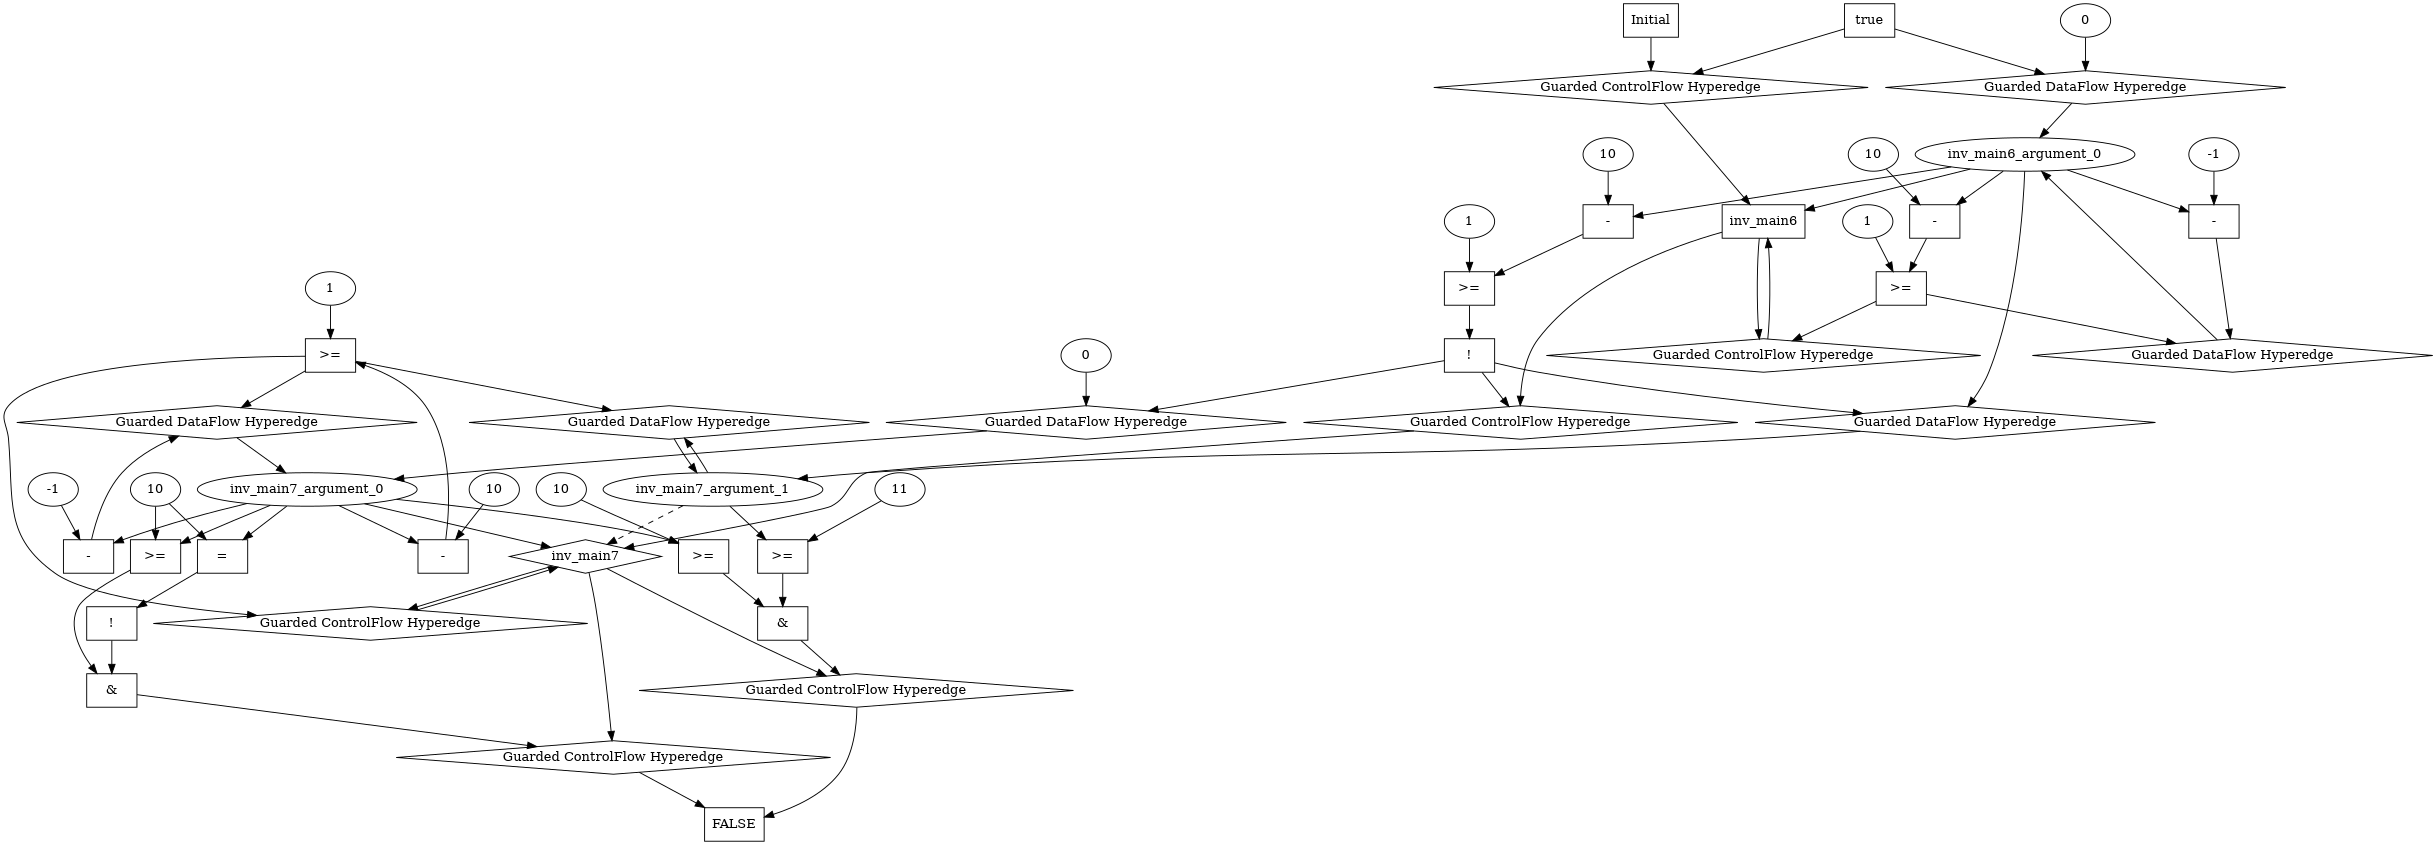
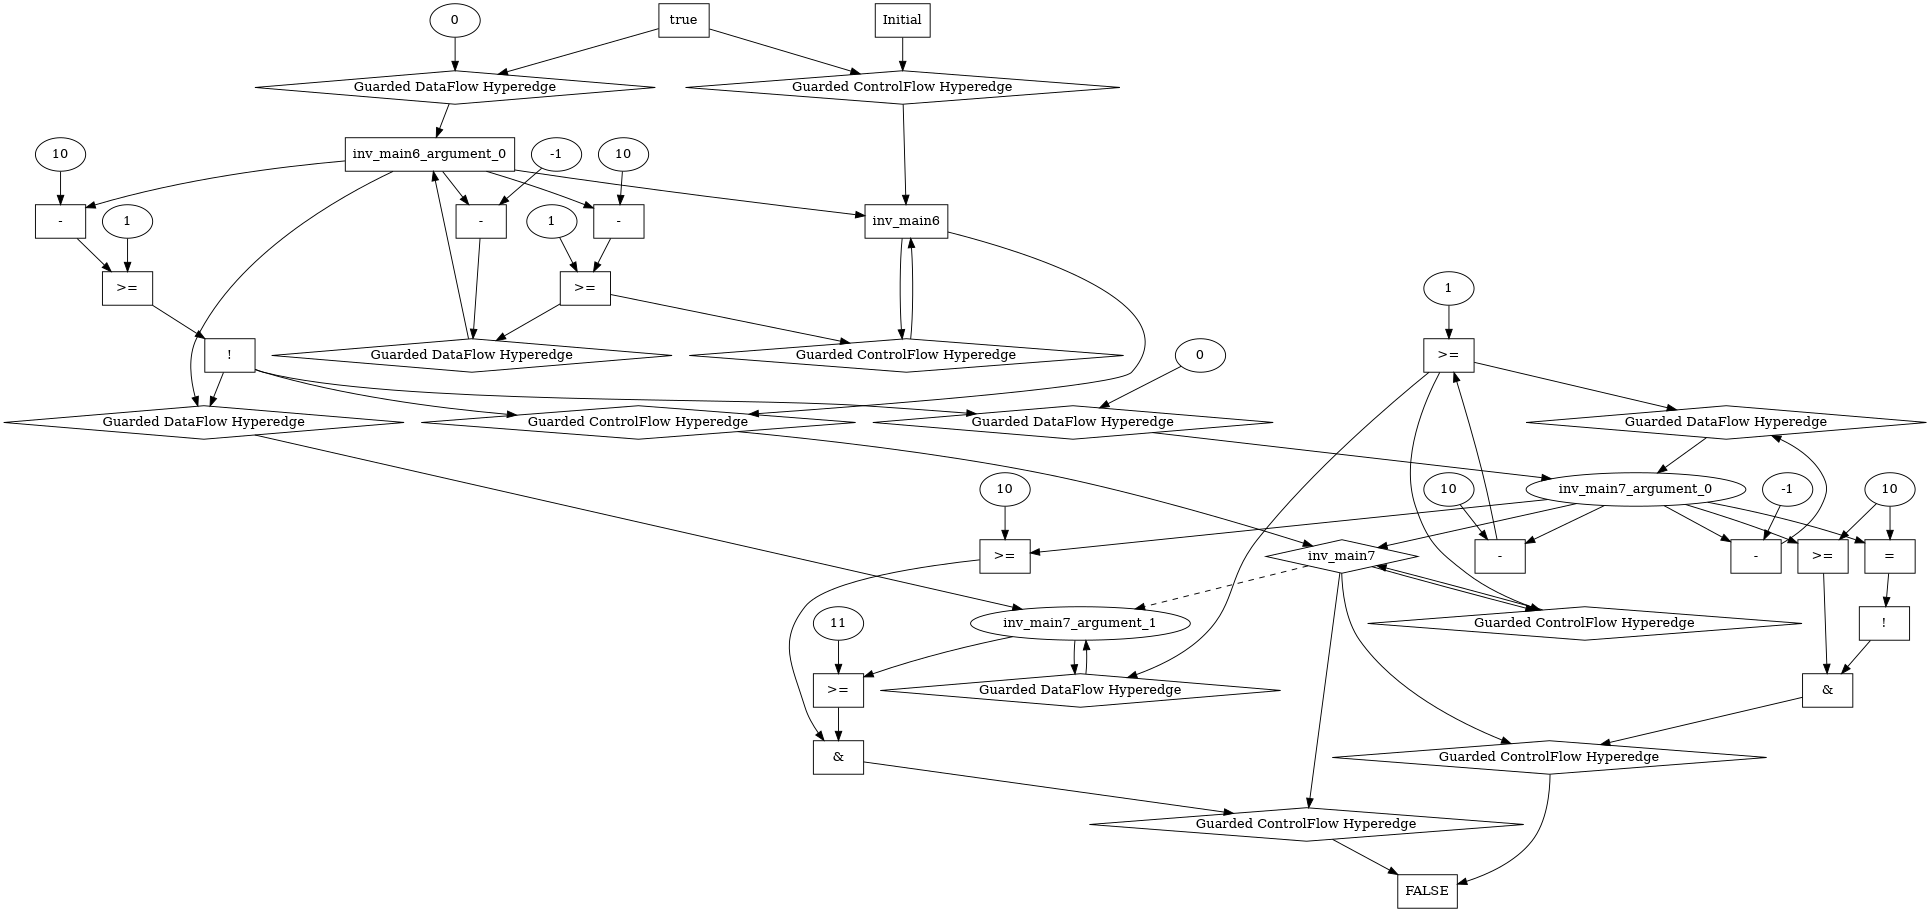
node "inv_main6_argument_0": shape ellipse -> box
edge "inv_main7_argument_1" -> "inv_main7": reversed
